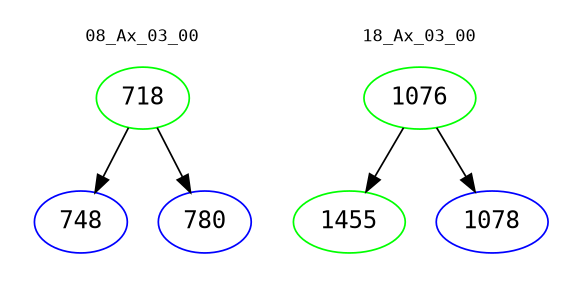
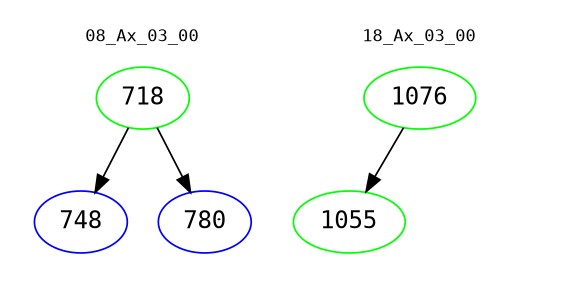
node "1455": label "1455" -> "1055"
node "1078": removed
